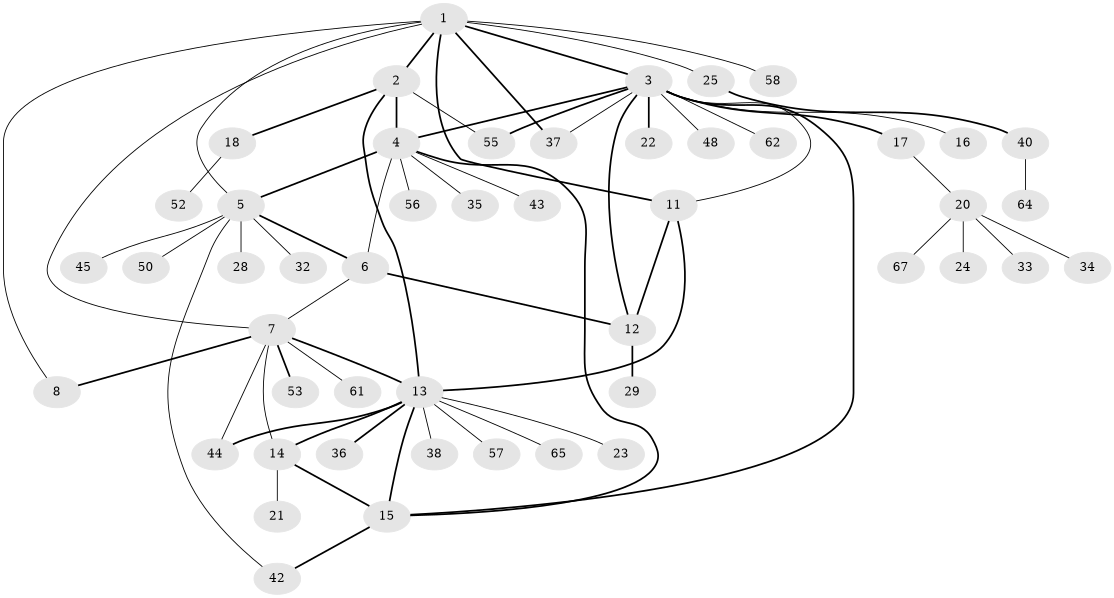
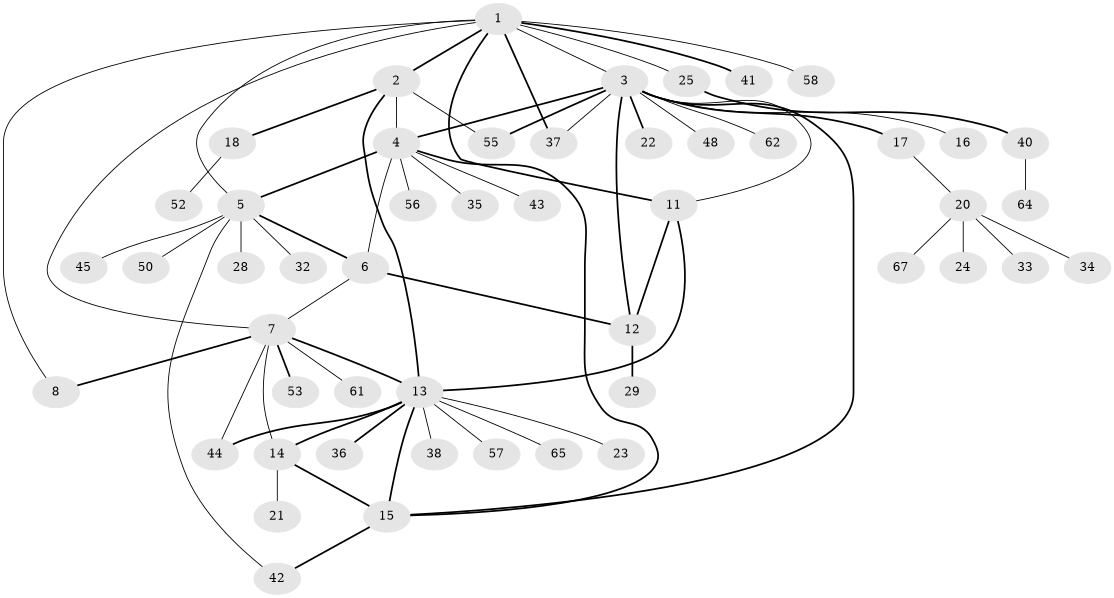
edge "1" -- "3": style bold -> solid
node "41": added
edge "2" -- "4": style bold -> solid
